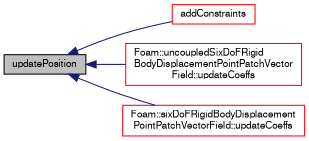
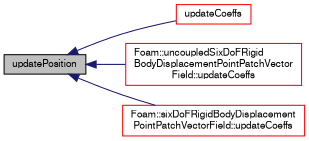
node "addConstraints": label "addConstraints" -> "updateCoeffs"
